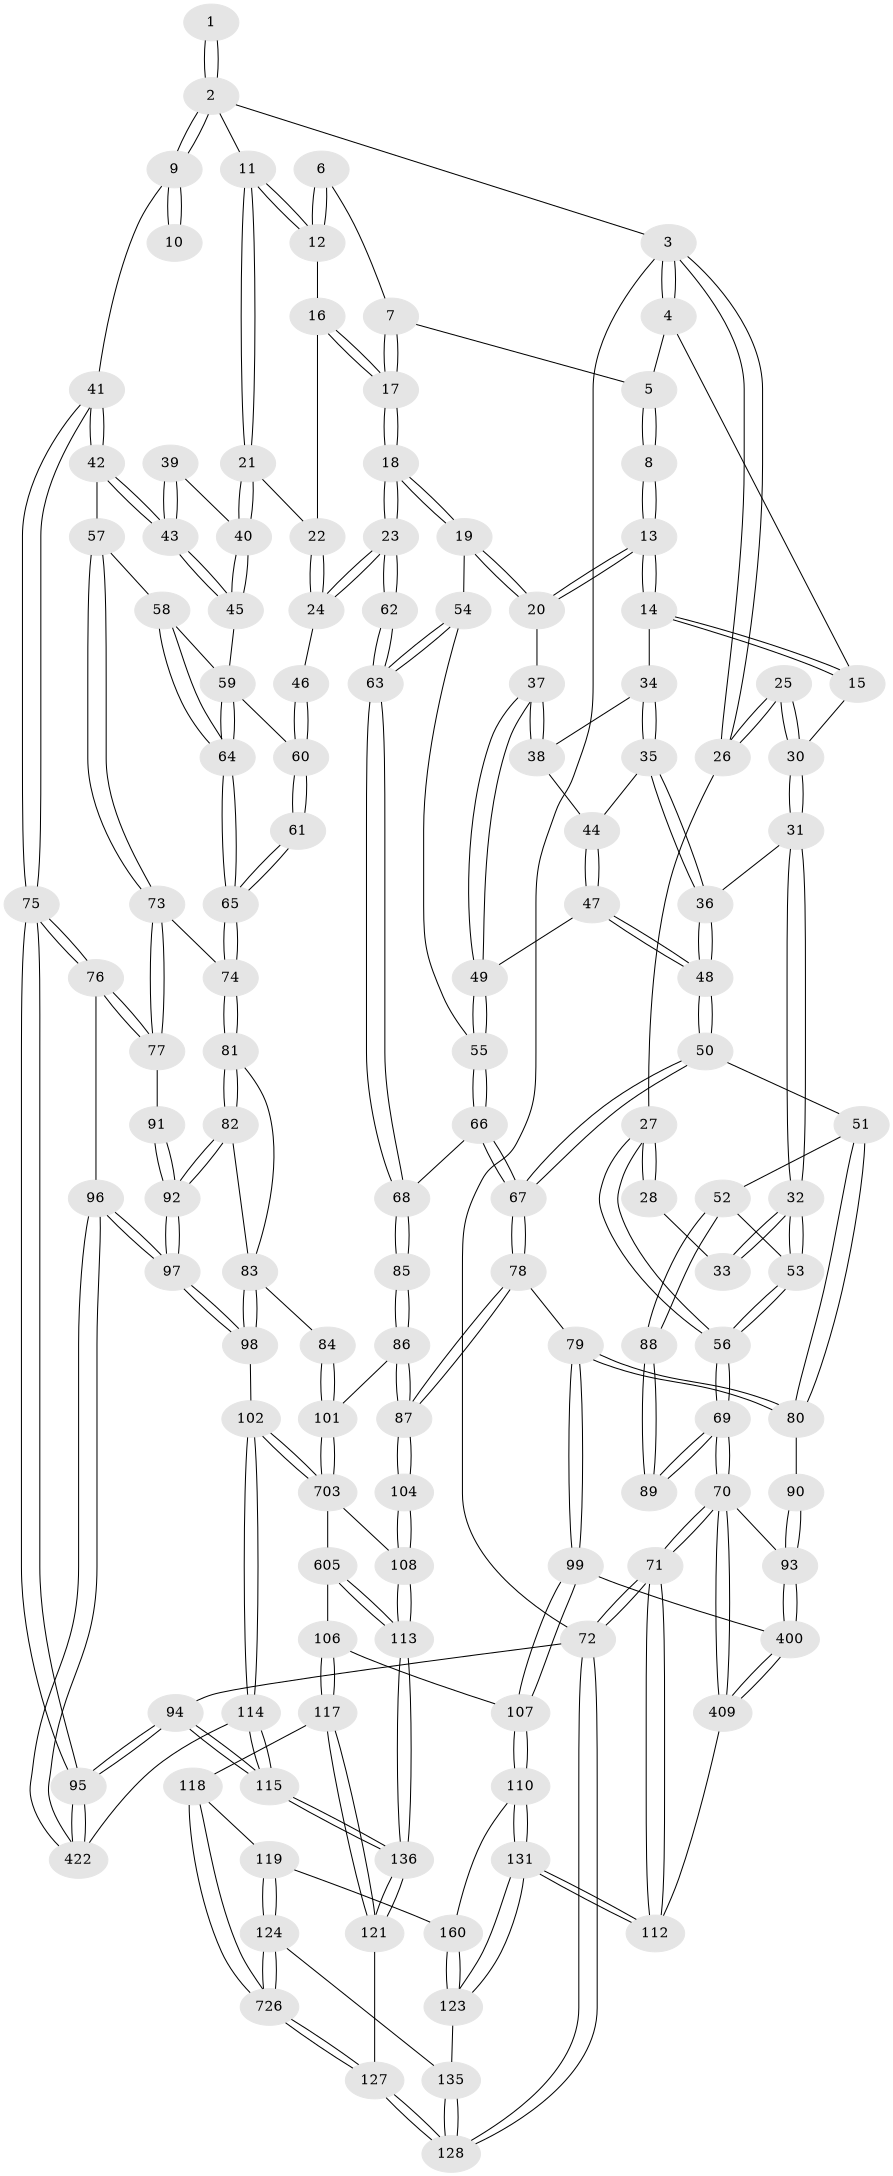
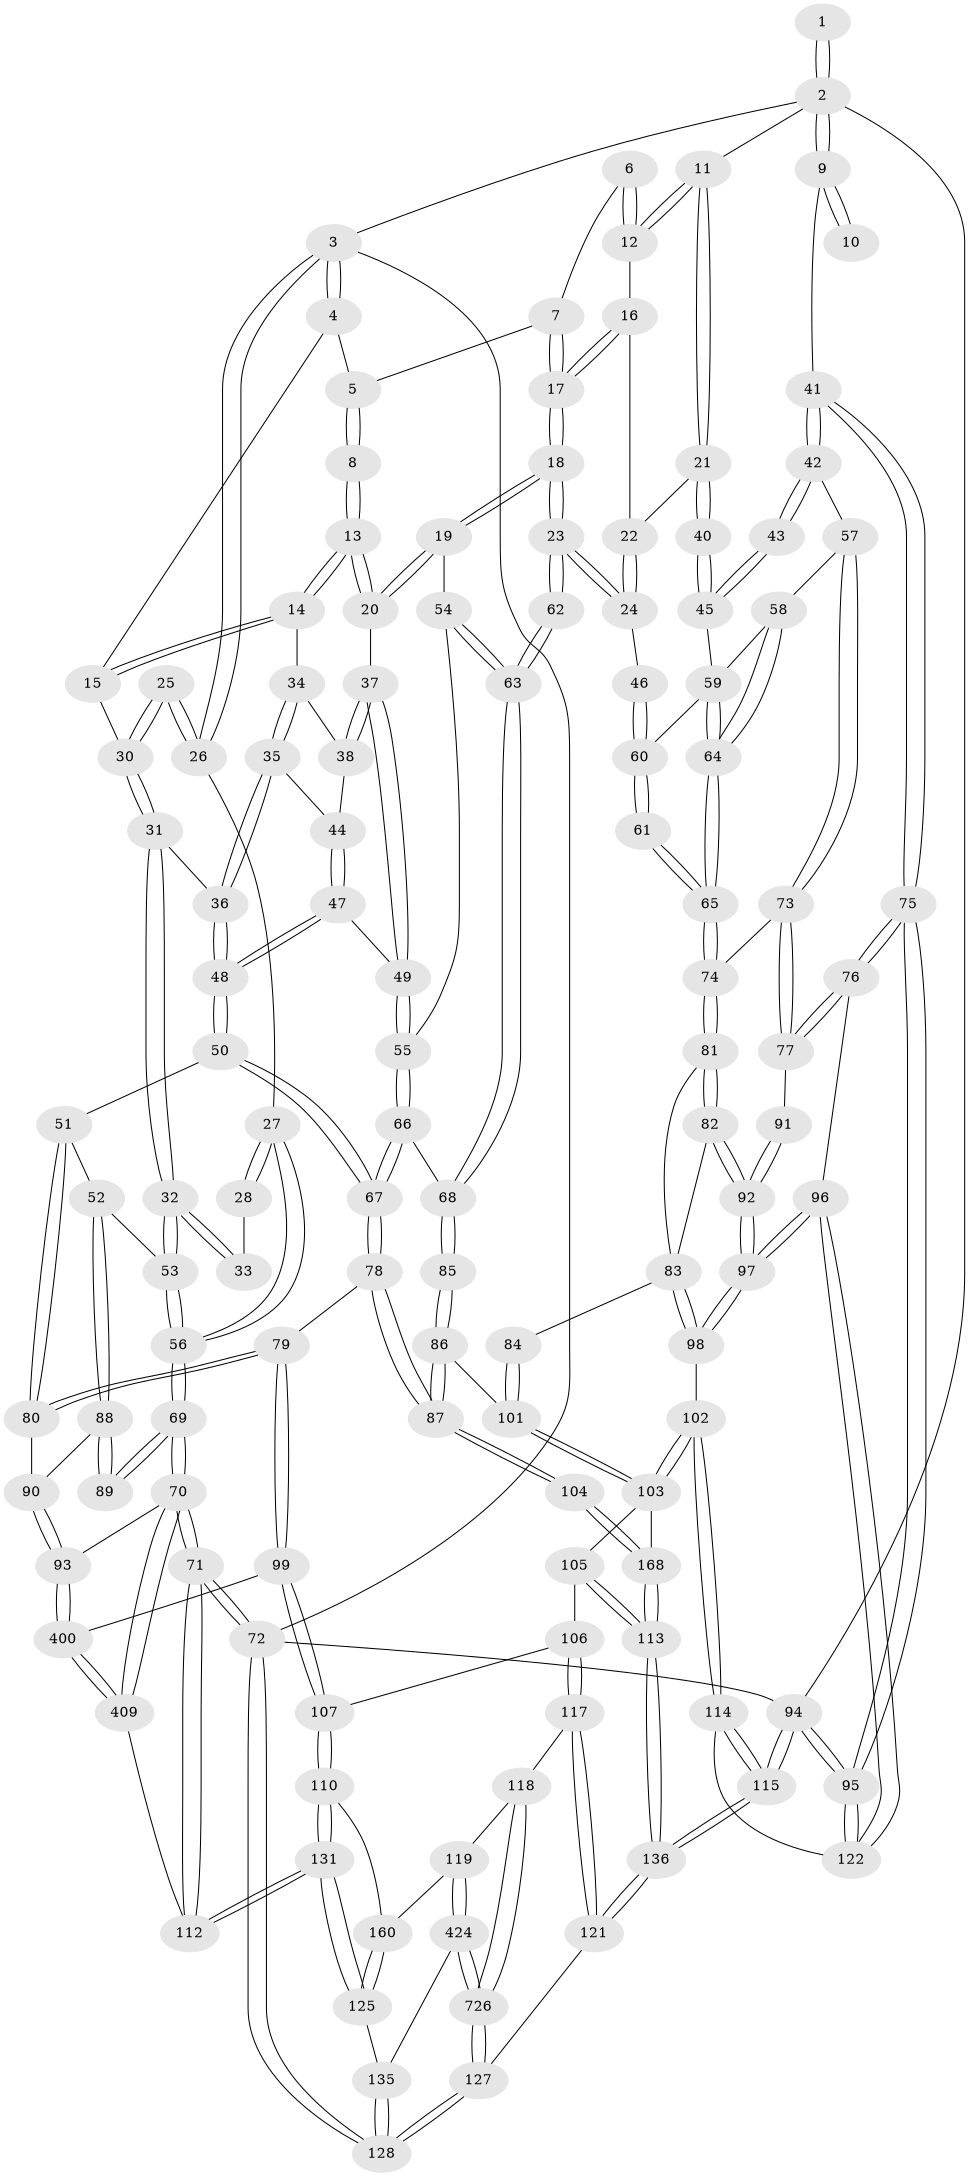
node "39": removed
edge "2" -- "94": added
edge "88" -- "90": added
node "703": label "703" -> "103"
node "605": label "605" -> "105"
node "108": label "108" -> "168"
node "422": label "422" -> "122"
node "124": label "124" -> "424"
node "123": label "123" -> "125"
